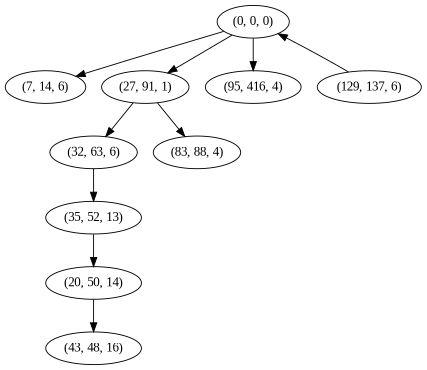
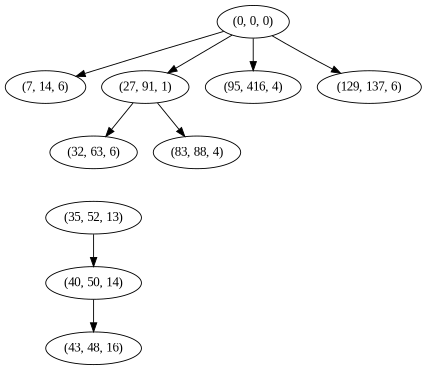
edge "(129, 137, 6)" -> "(0, 0, 0)": reversed
edge "(32, 63, 6)" -> "(35, 52, 13)": removed
node "(20, 50, 14)": label "(20, 50, 14)" -> "(40, 50, 14)"
